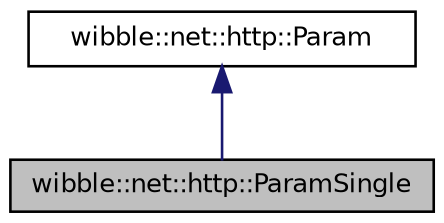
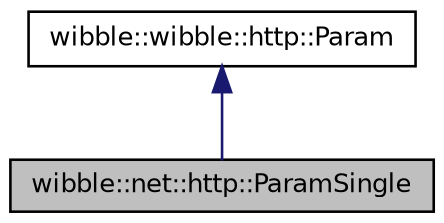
node "wibble::net::http::Param": label "wibble::net::http::Param" -> "wibble::wibble::http::Param"
